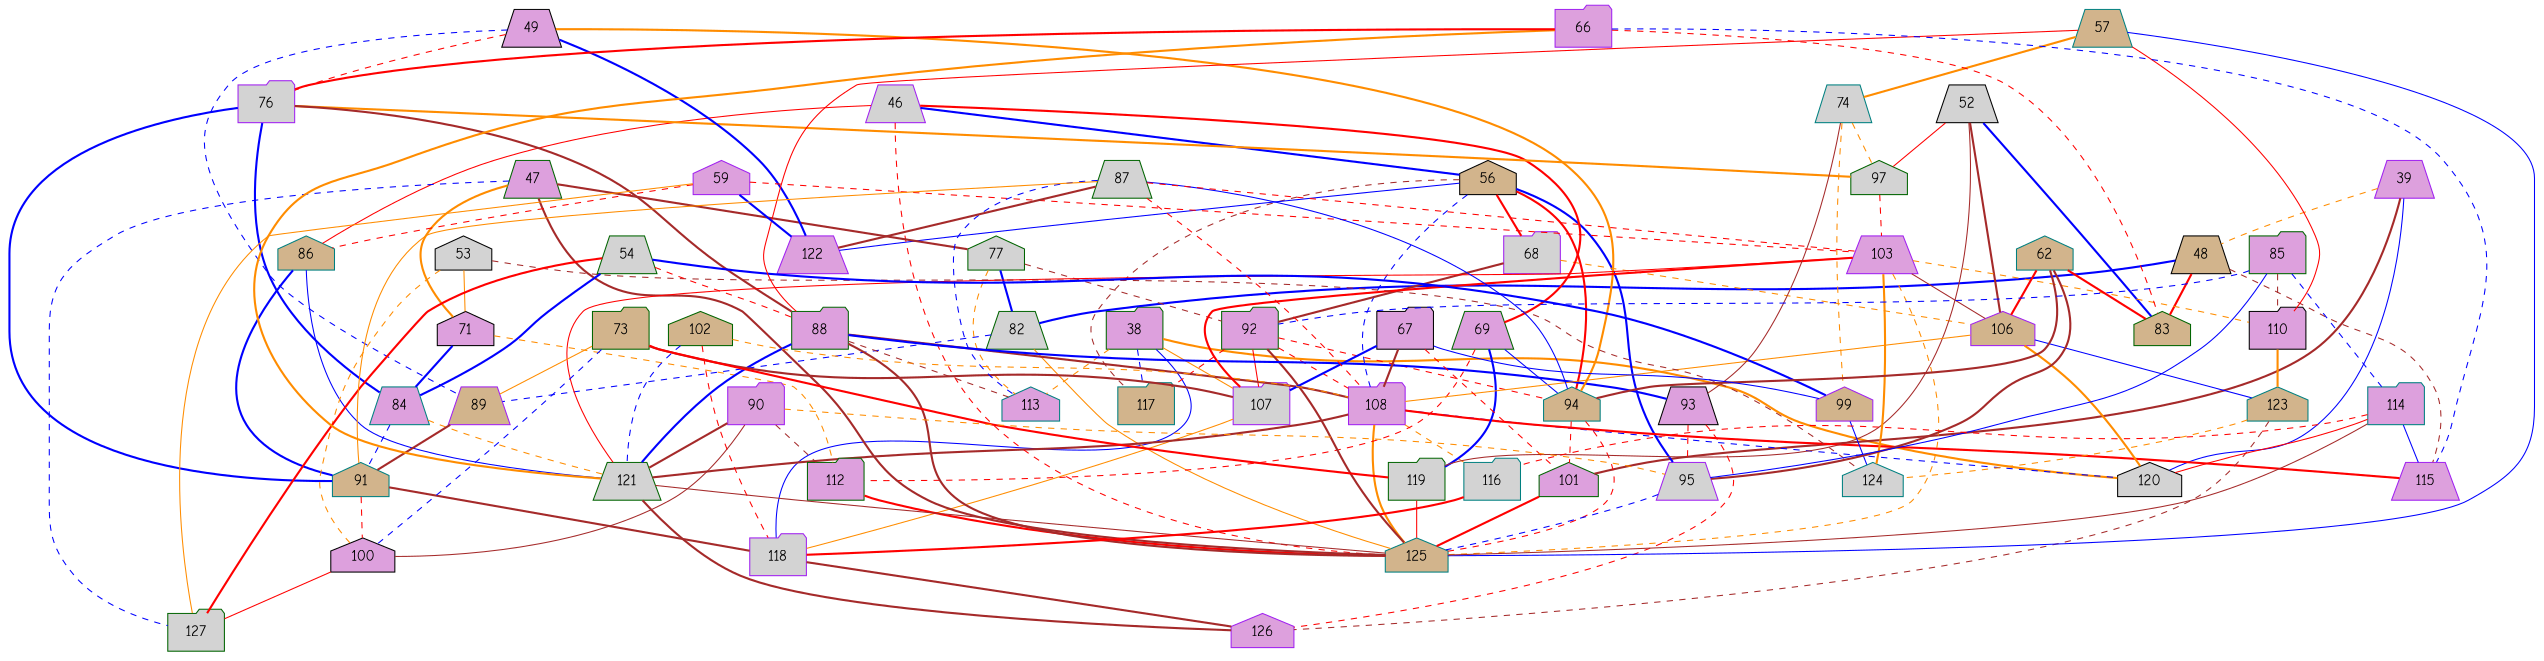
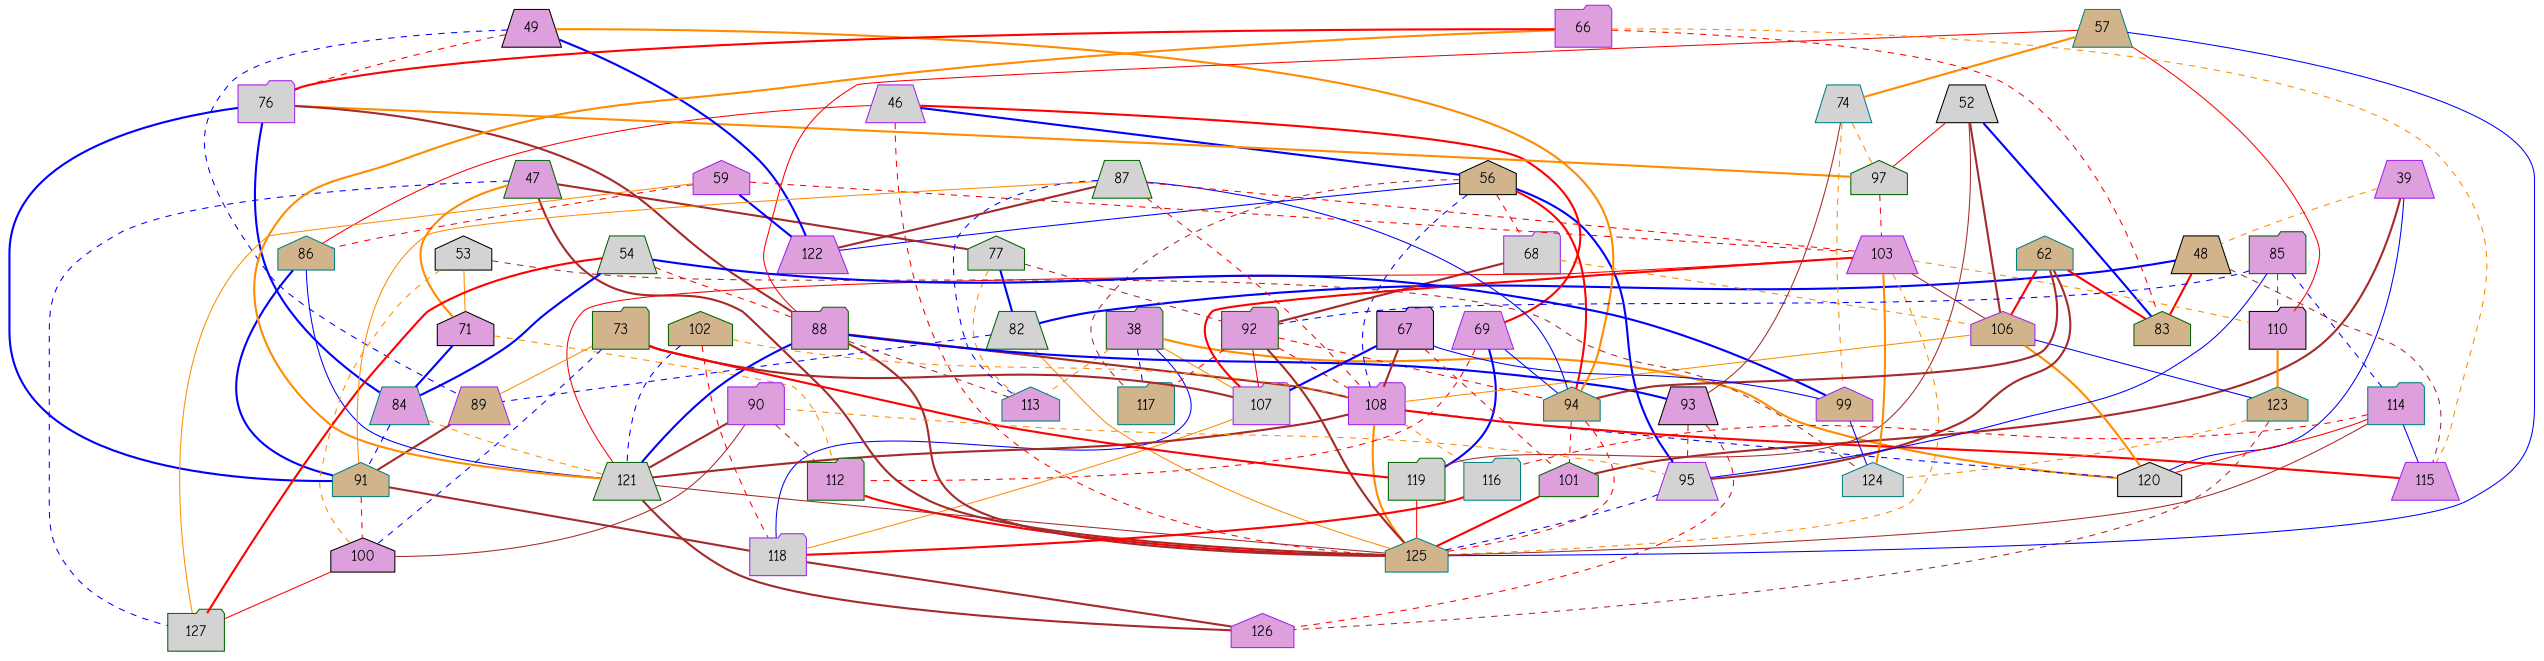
edge "66" -- "115": color blue -> darkorange
edge "56" -- "68": style bold -> dashed
node "69": color darkgreen -> purple
